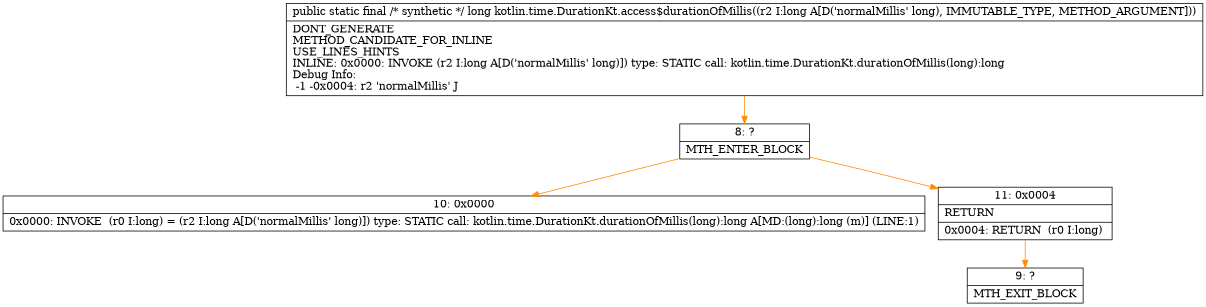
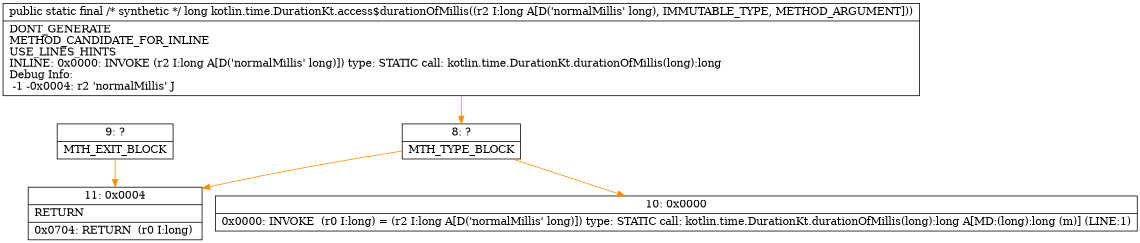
node "8: ?": text "MTH_ENTER_BLOCK" -> "MTH_TYPE_BLOCK"
node "11: 0x0004": text "0x0004: RETURN  (r0 I:long)" -> "0x0704: RETURN  (r0 I:long)"
edge "11: 0x0004" -> "9: ?": reversed
